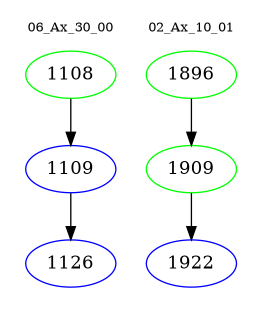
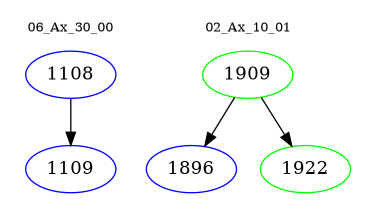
node "1108": color green -> blue
node "1896": color green -> blue
edge "1896" -> "1909": reversed
node "1126": removed
node "1922": color blue -> green
